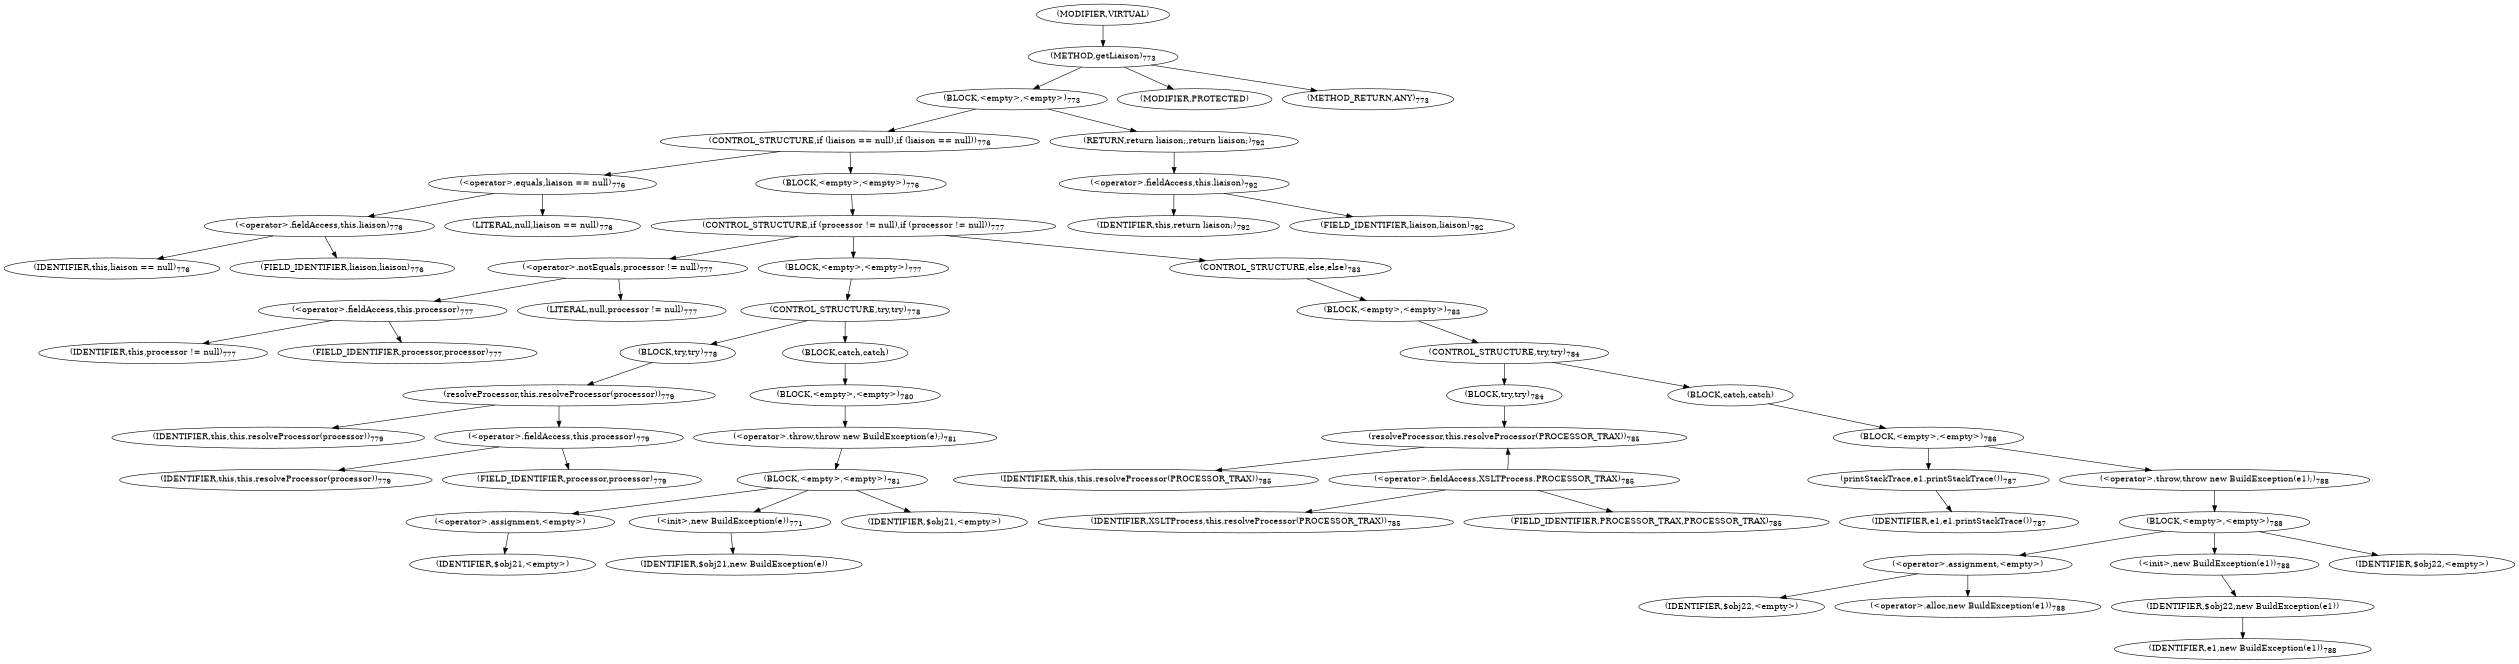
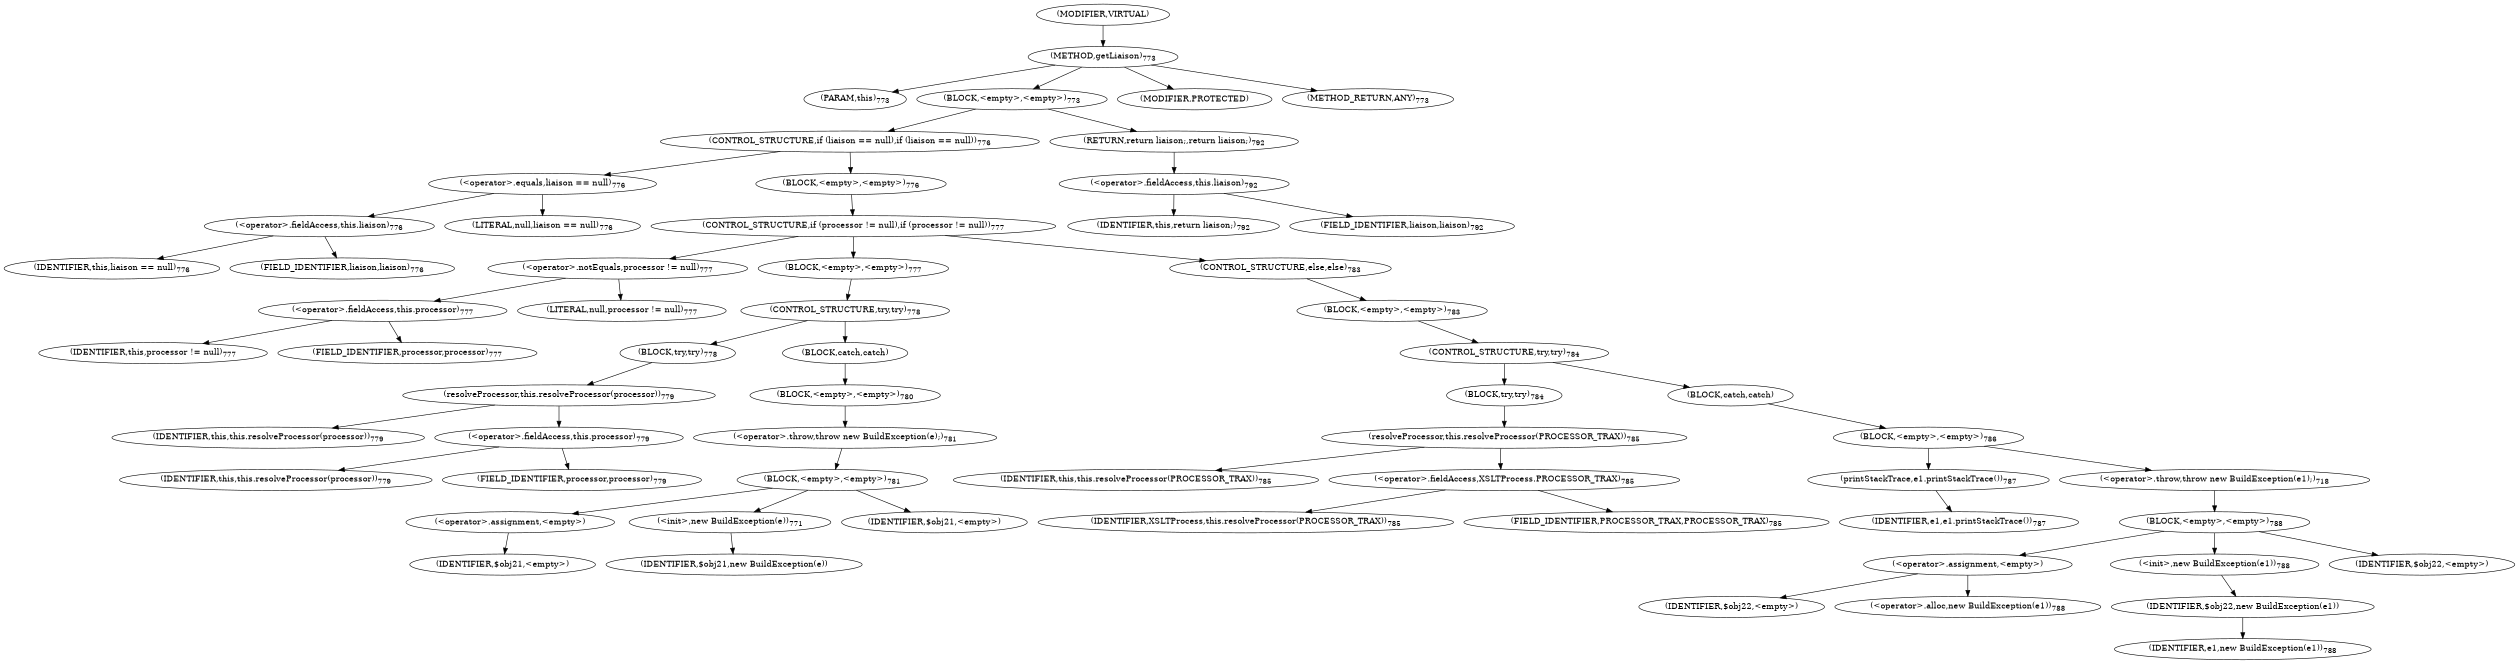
node "(PARAM,this)": added
edge "(<operator>.fieldAccess,XSLTProcess.PROCESSOR_TRAX)" -> "(resolveProcessor,this.resolveProcessor(PROCESSOR_TRAX))": reversed
node "(<operator>.throw,throw new BuildException(e1);)": text "788" -> "718"
